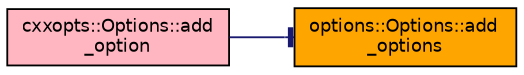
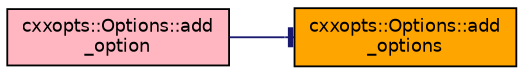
node "options::Options::add _options": label "options::Options::add _options" -> "cxxopts::Options::add _options"
